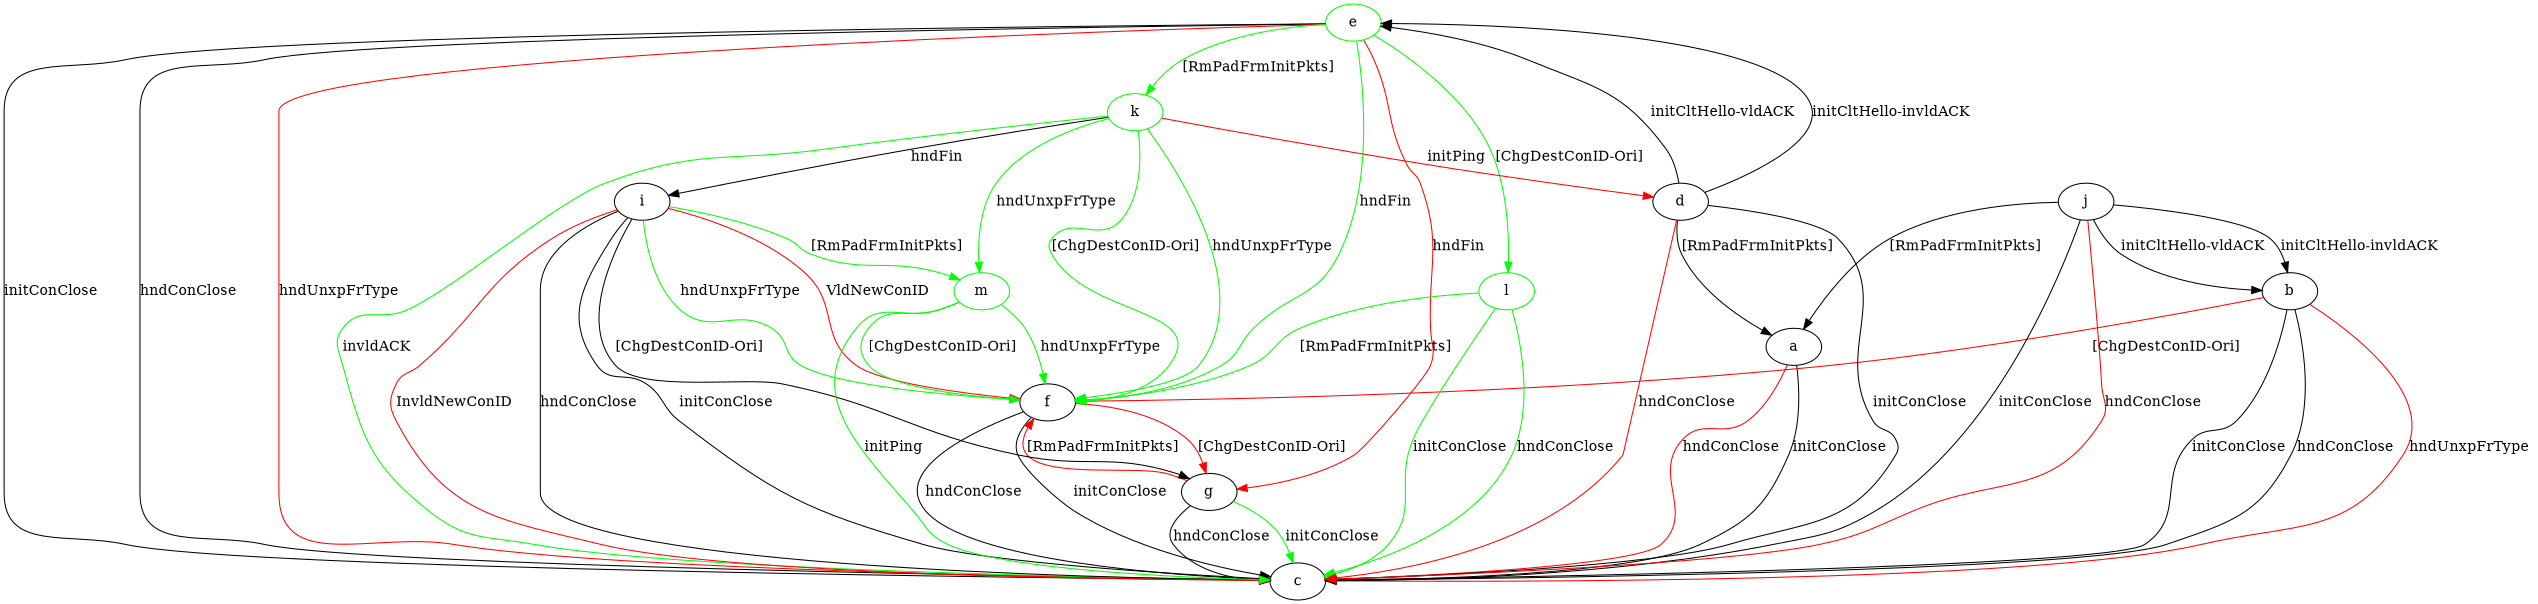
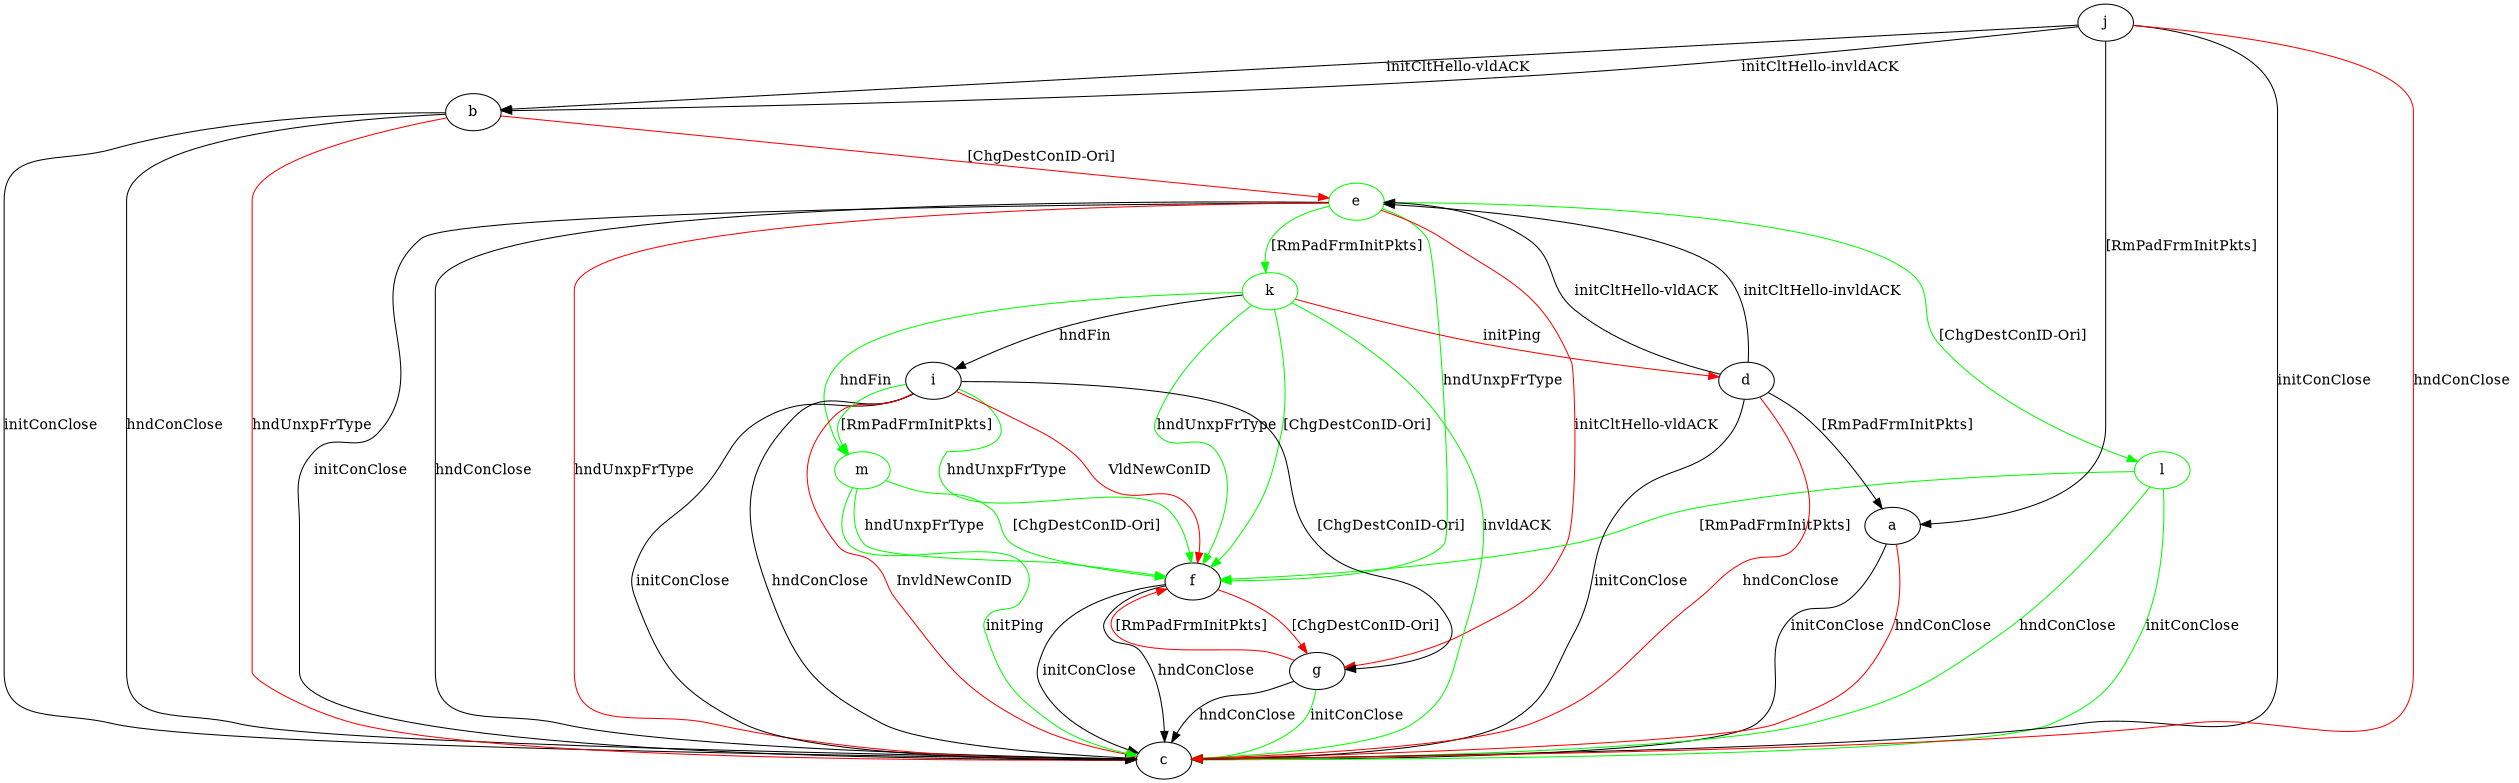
edge "k" -> "m": label "hndUnxpFrType " -> "hndFin "
edge "e" -> "f": label "hndFin " -> "hndUnxpFrType "
edge "e" -> "g": label "hndFin " -> "initCltHello-vldACK "
edge "b" -> "f": now "b" -> "e"
